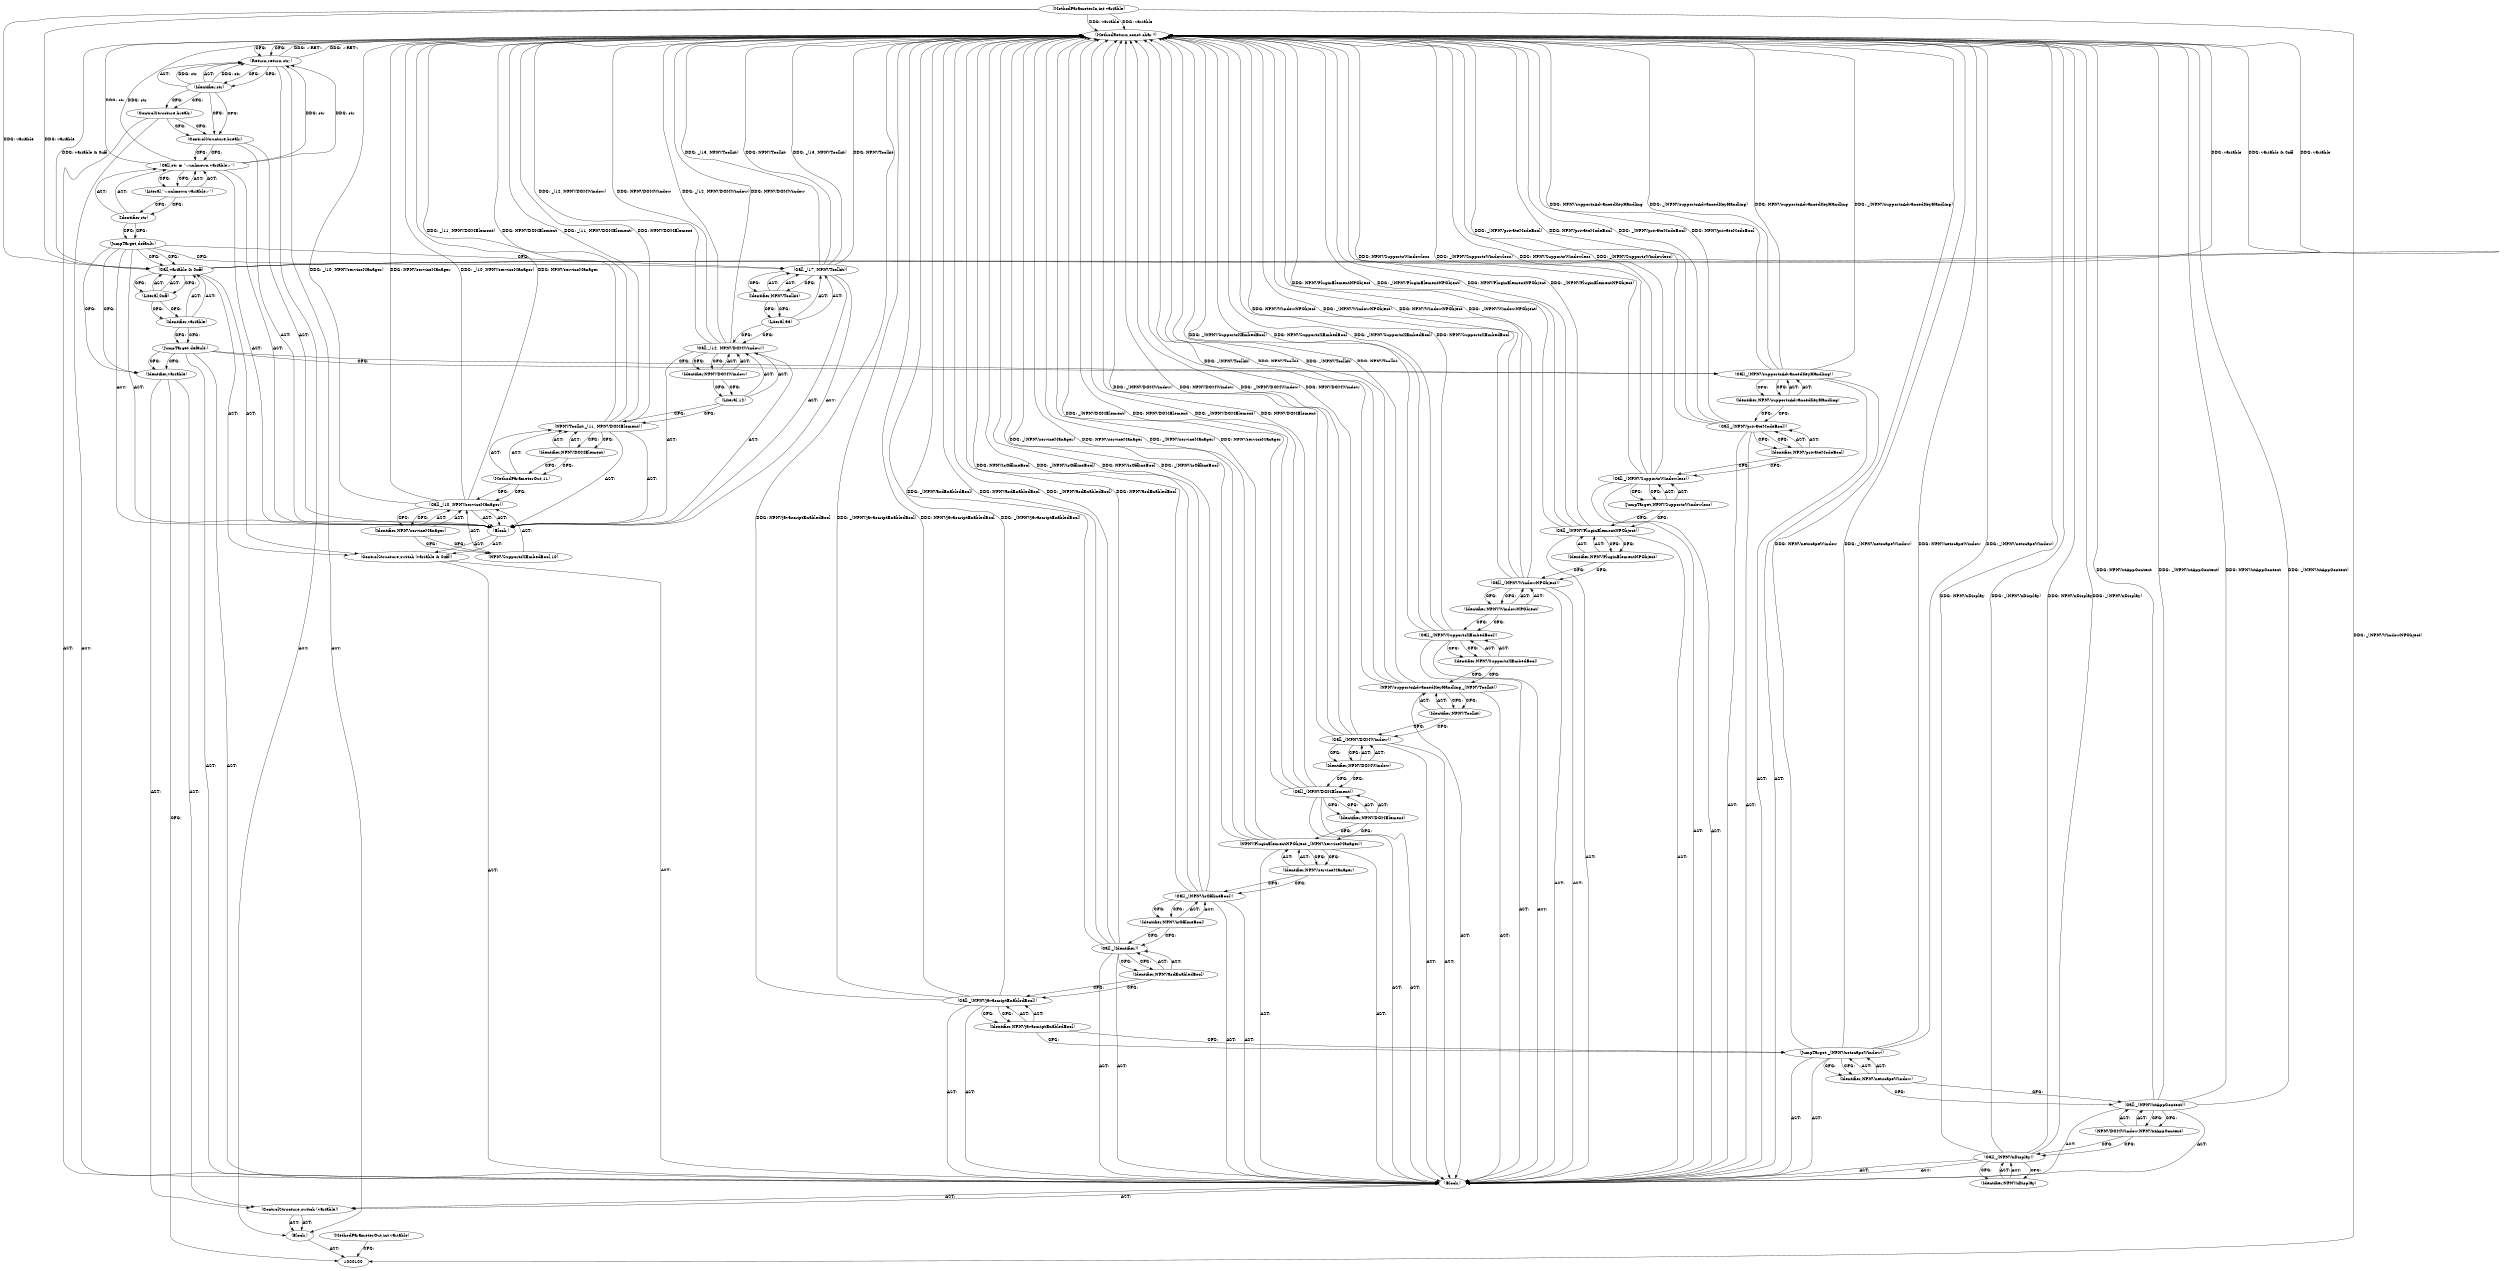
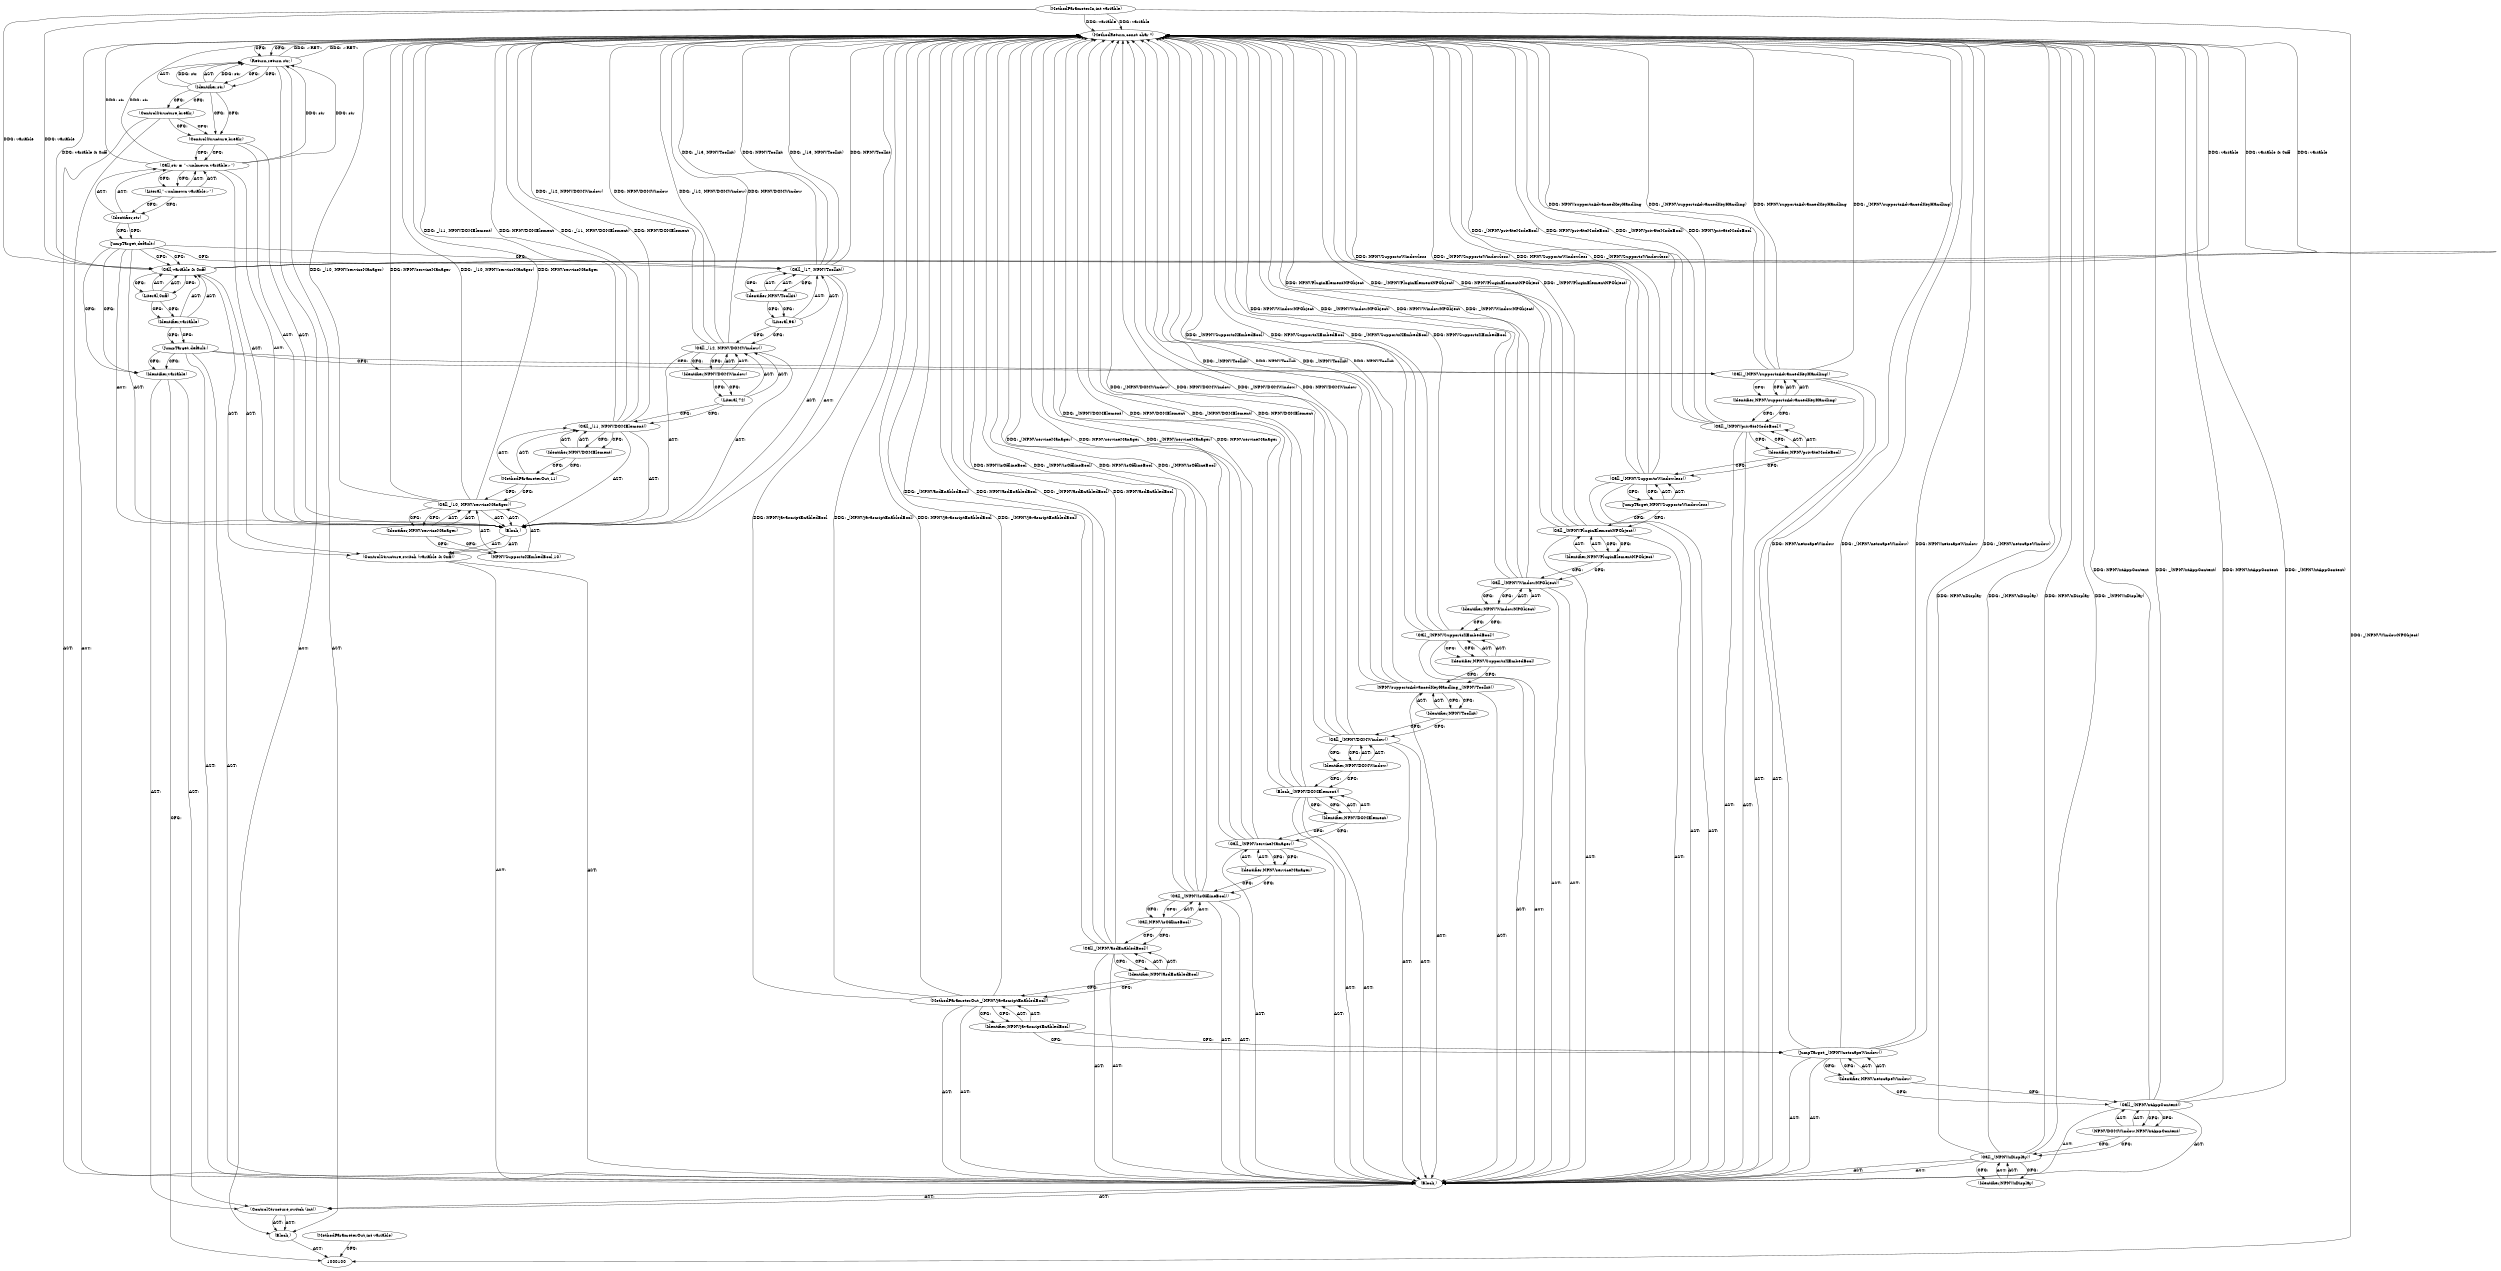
node "(Literal,12)": label "(Literal,12)" -> "(Literal,72)"
node "(NPNVToolkit,_(11, NPNVDOMElement))": label "(NPNVToolkit,_(11, NPNVDOMElement))" -> "(Call,_(11, NPNVDOMElement))"
node "(Call,_(NPNVDOMElement))": label "(Call,_(NPNVDOMElement))" -> "(Block,_(NPNVDOMElement))"
node "(NPNVPluginElementNPObject,_(NPNVserviceManager))": label "(NPNVPluginElementNPObject,_(NPNVserviceManager))" -> "(Call,_(NPNVserviceManager))"
node "(Identifier,NPNVisOfflineBool)": label "(Identifier,NPNVisOfflineBool)" -> "(Call,NPNVisOfflineBool)"
node "(Call,_(Identifier))": label "(Call,_(Identifier))" -> "(Call,_(NPNVasdEnabledBool))"
node "(Call,_(NPNVjavascriptEnabledBool))": label "(Call,_(NPNVjavascriptEnabledBool))" -> "(MethodParameterOut,_(NPNVjavascriptEnabledBool))"
node "(ControlStructure,switch (variable))": label "(ControlStructure,switch (variable))" -> "(ControlStructure,switch (int))"
